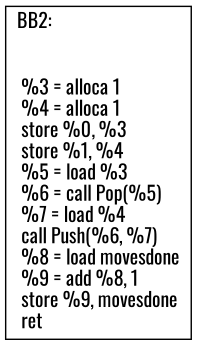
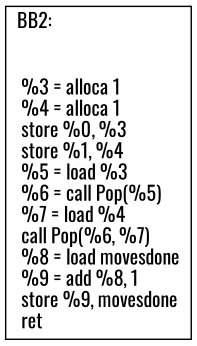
node "BB2:": text "call Push(%6, %7)" -> "call Pop(%6, %7)"
